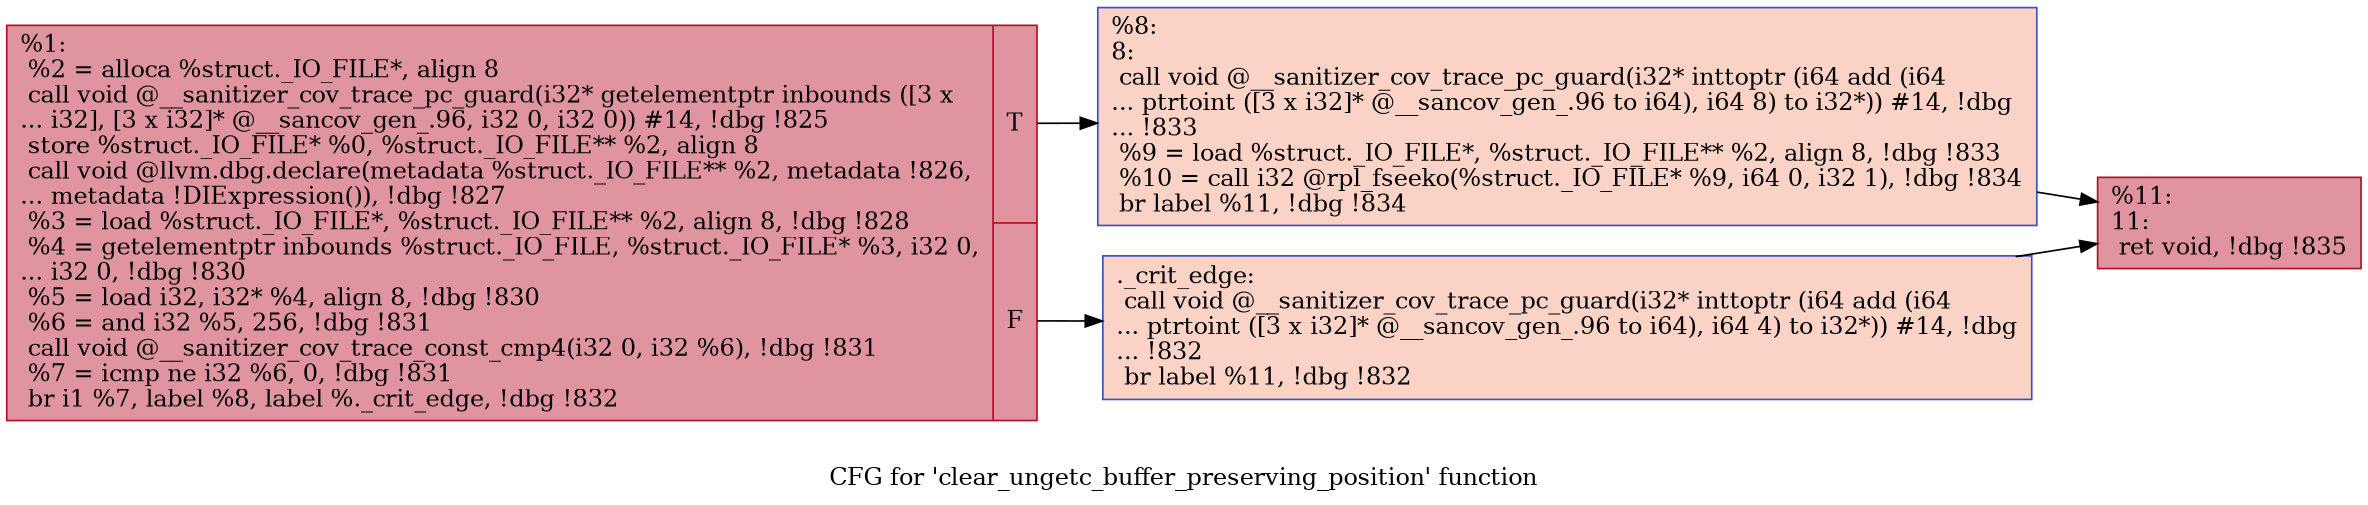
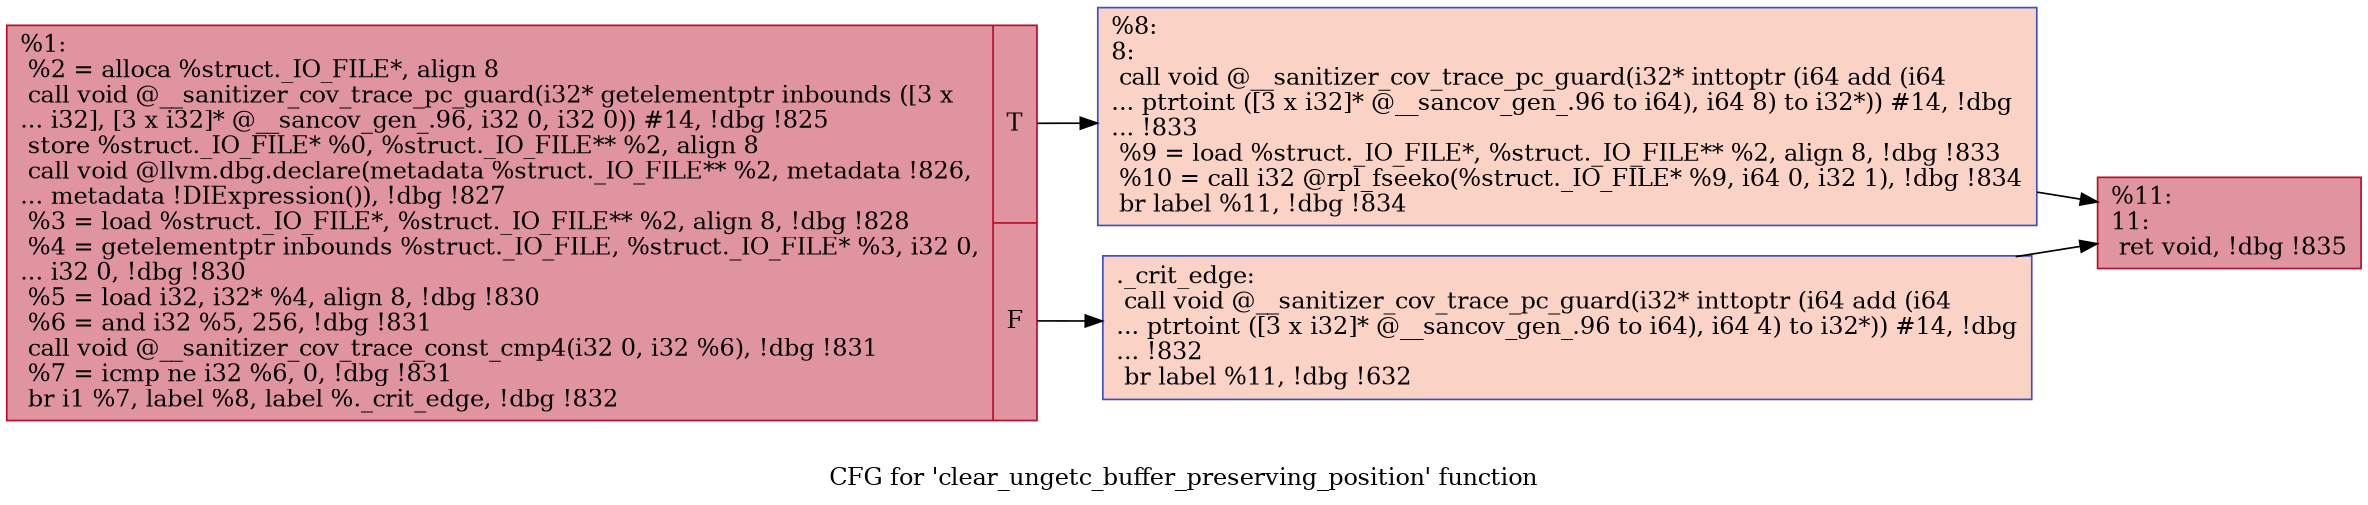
node "._crit_edge:": text "br label %11, !dbg !832" -> "br label %11, !dbg !632"
